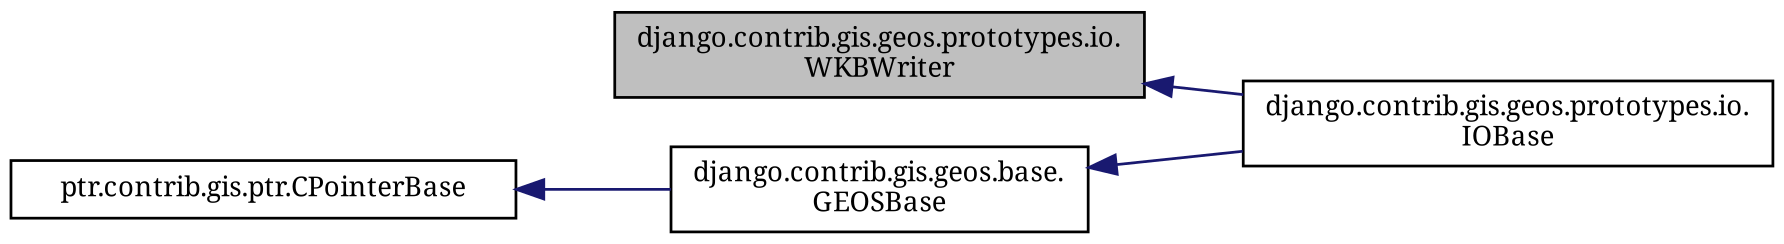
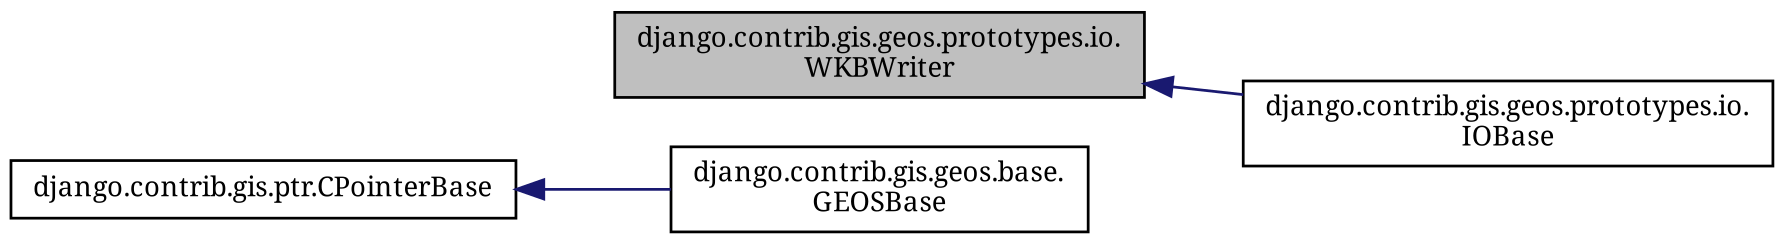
edge "django.contrib.gis.geos.prototypes.io. IOBase" -> "django.contrib.gis.geos.base. GEOSBase": removed
node "ptr.contrib.gis.ptr.CPointerBase": label "ptr.contrib.gis.ptr.CPointerBase" -> "django.contrib.gis.ptr.CPointerBase"
